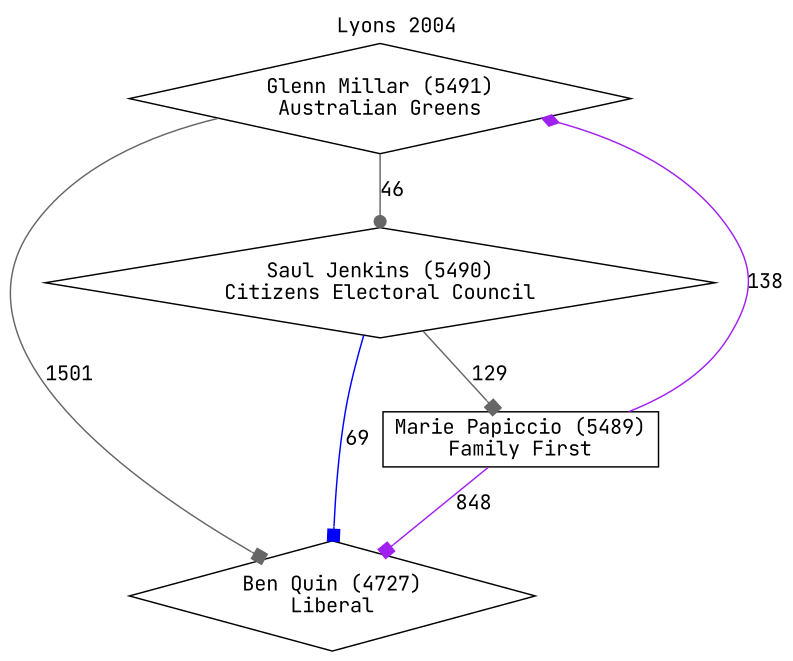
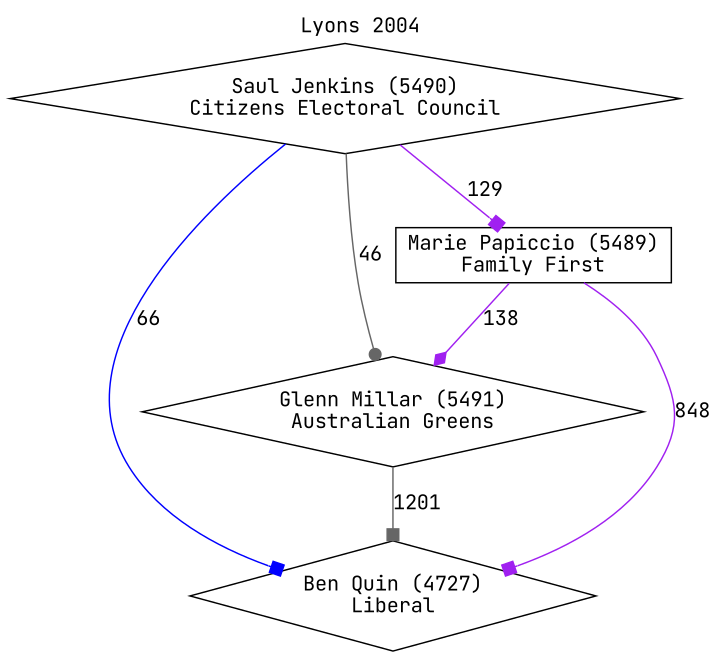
edge "Glenn Millar (5491) Australian Greens" -> "Saul Jenkins (5490) Citizens Electoral Council": reversed
edge "Saul Jenkins (5490) Citizens Electoral Council" -> "Marie Papiccio (5489) Family First": color gray40 -> purple
edge "Glenn Millar (5491) Australian Greens" -> "Ben Quin (4727) Liberal": label "1501" -> "1201"
edge "Saul Jenkins (5490) Citizens Electoral Council" -> "Ben Quin (4727) Liberal": label "69" -> "66"
